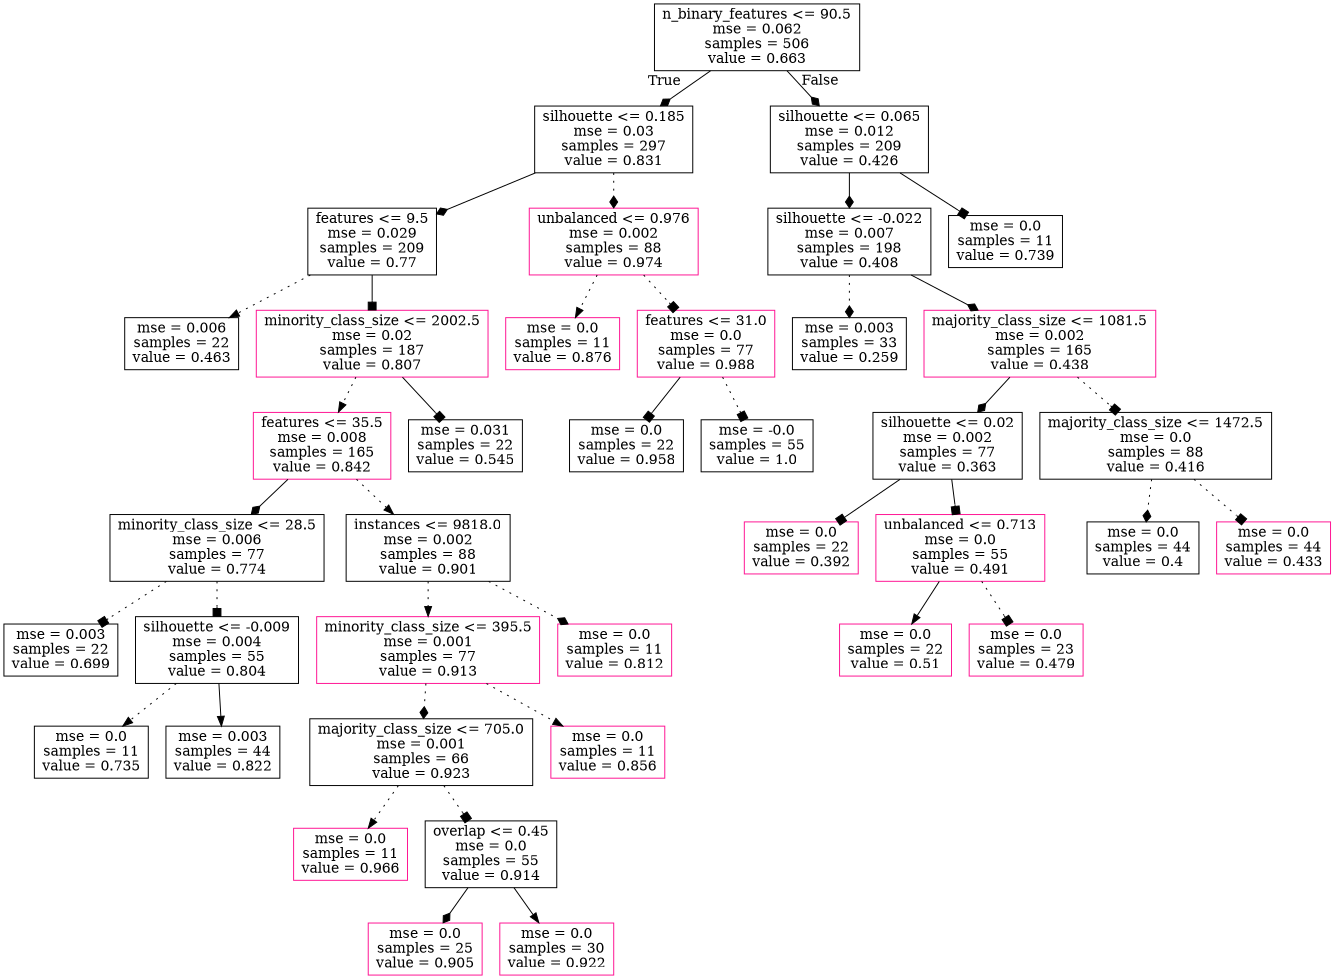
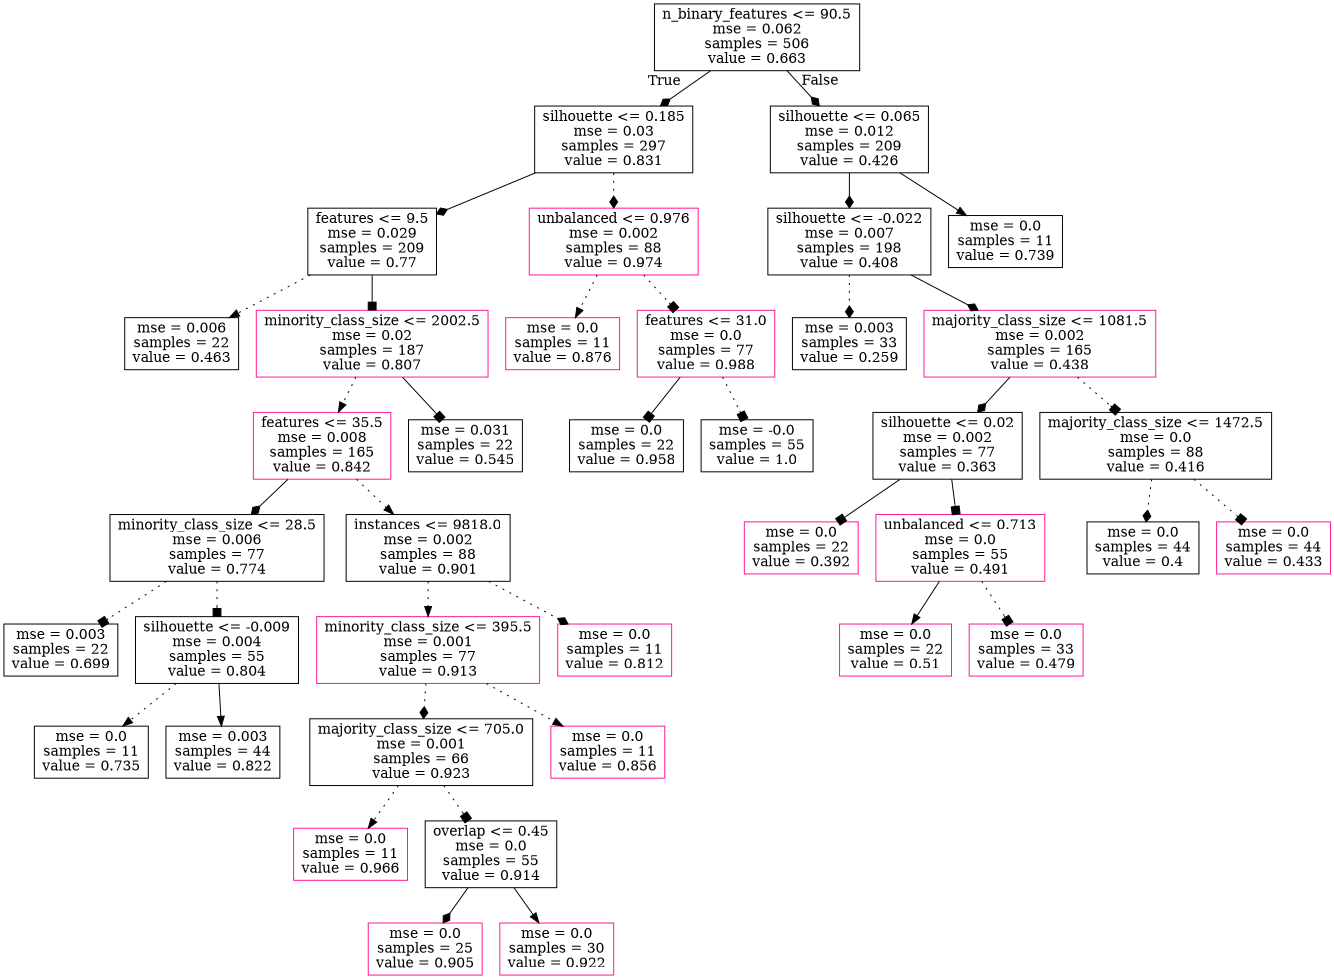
edge "silhouette <= 0.065 mse = 0.012 samples = 209 value = 0.426" -> "mse = 0.0 samples = 11 value = 0.739": arrowhead box -> normal
node "mse = 0.0 samples = 23 value = 0.479": label "mse = 0.0 samples = 23 value = 0.479" -> "mse = 0.0 samples = 33 value = 0.479"
